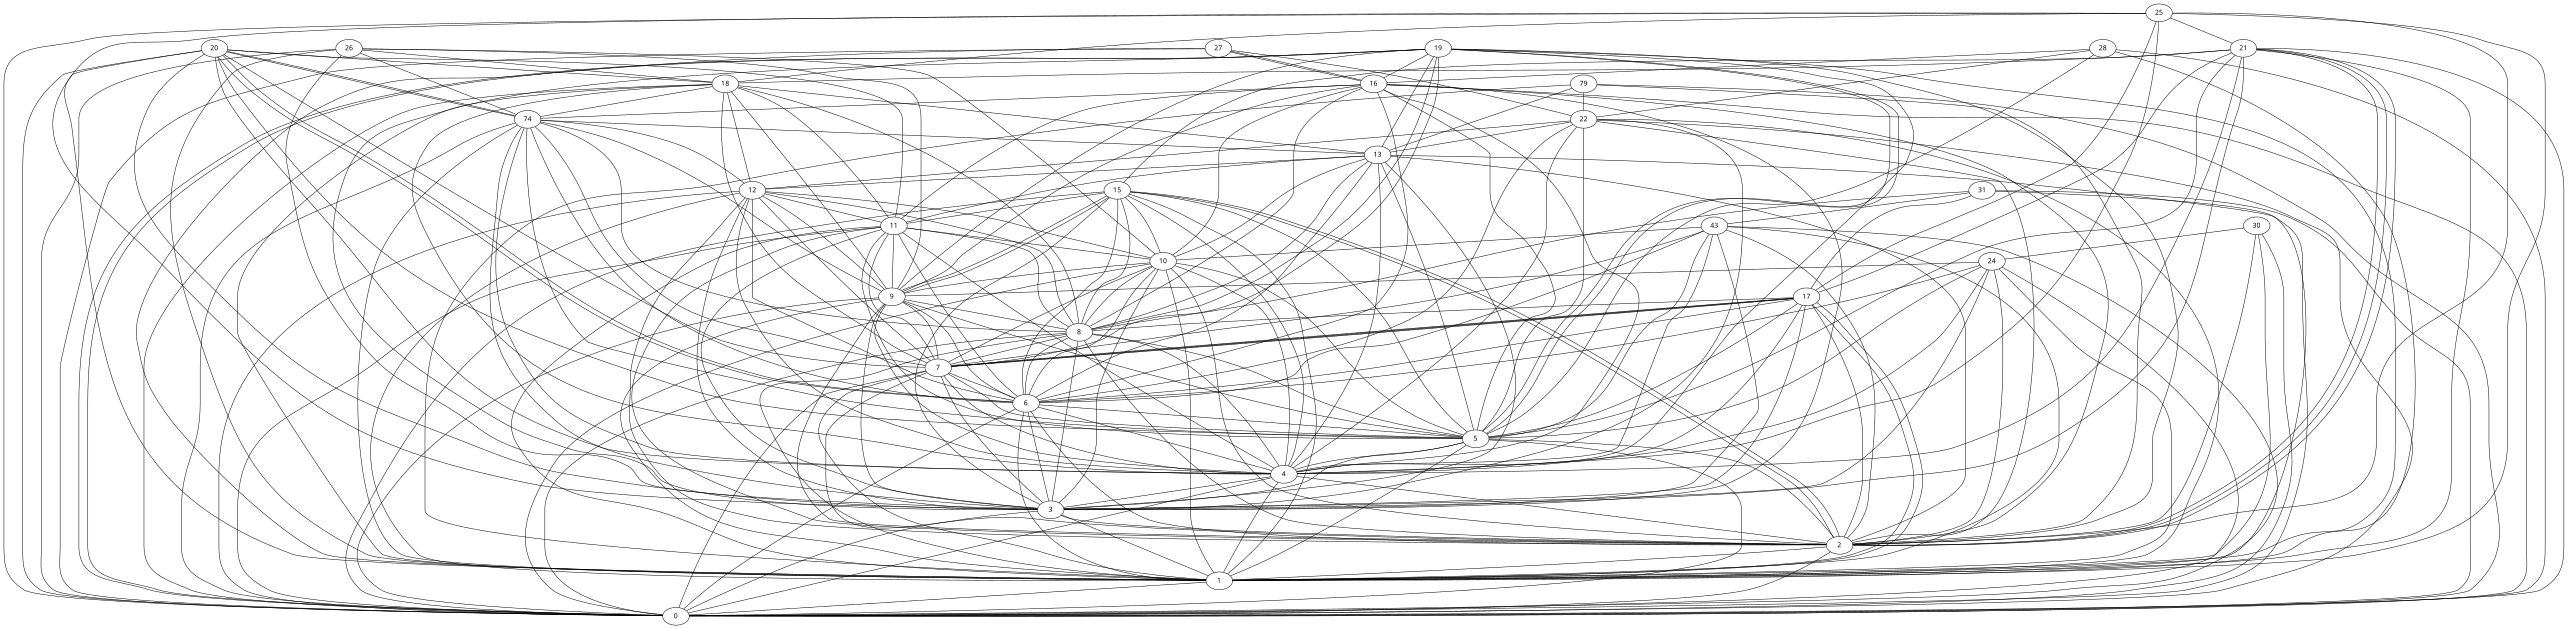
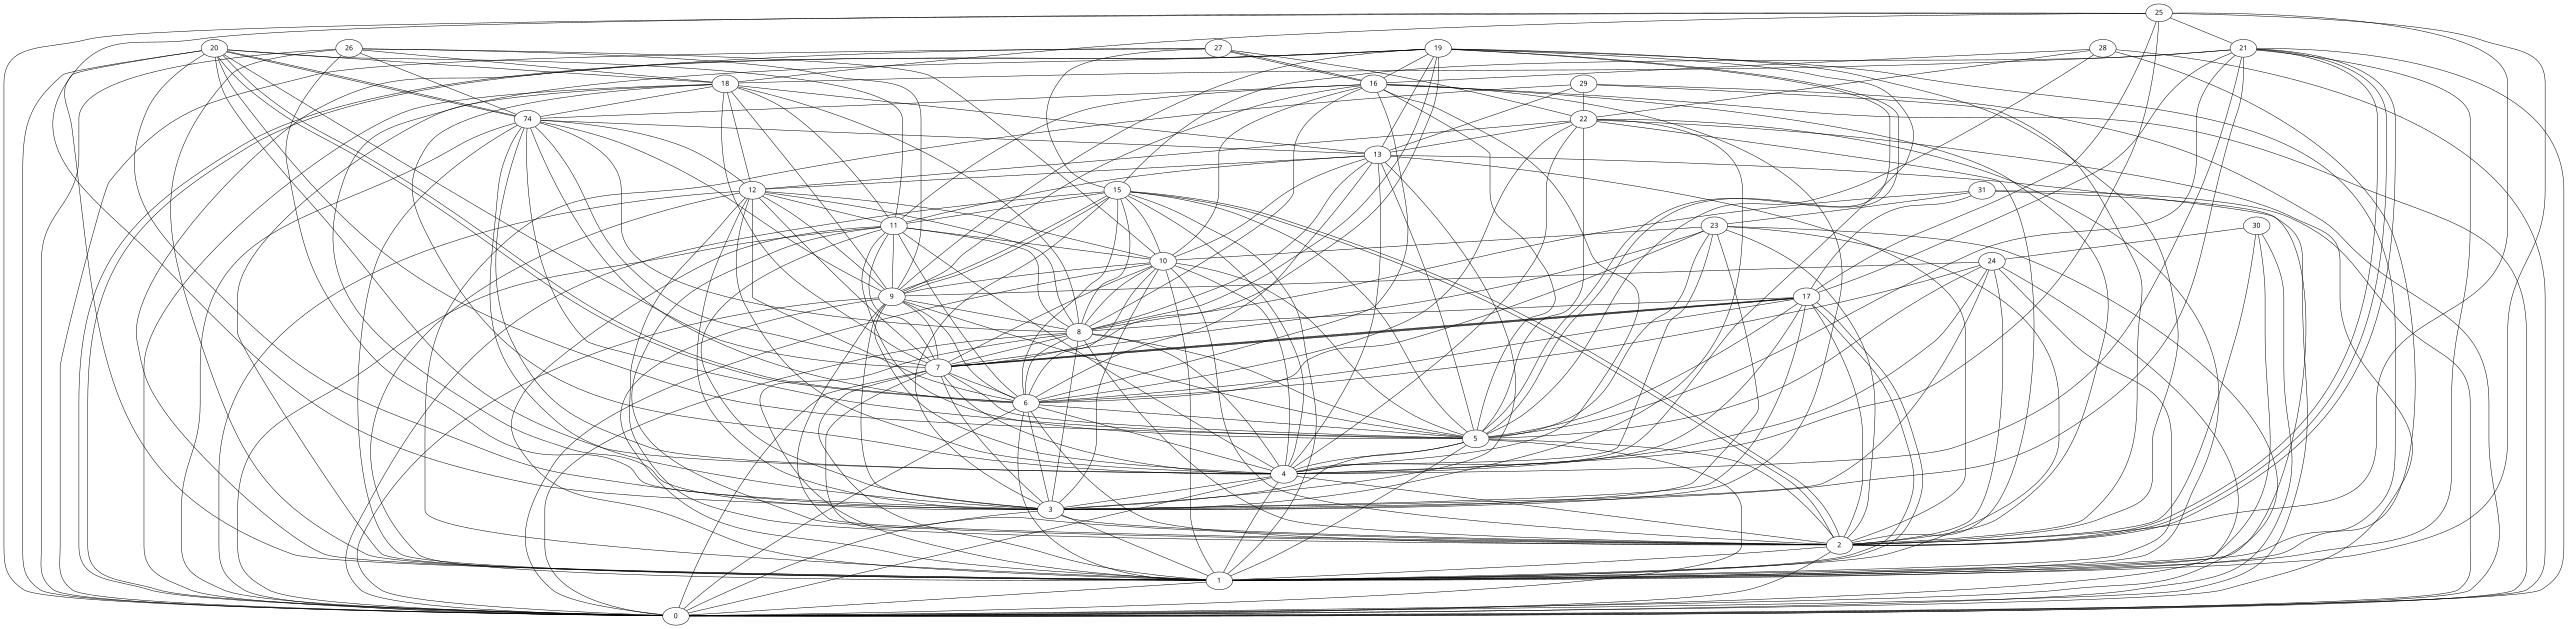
edge "27" -- "15": added
node "79": label "79" -> "29"
node "43": label "43" -> "23"
